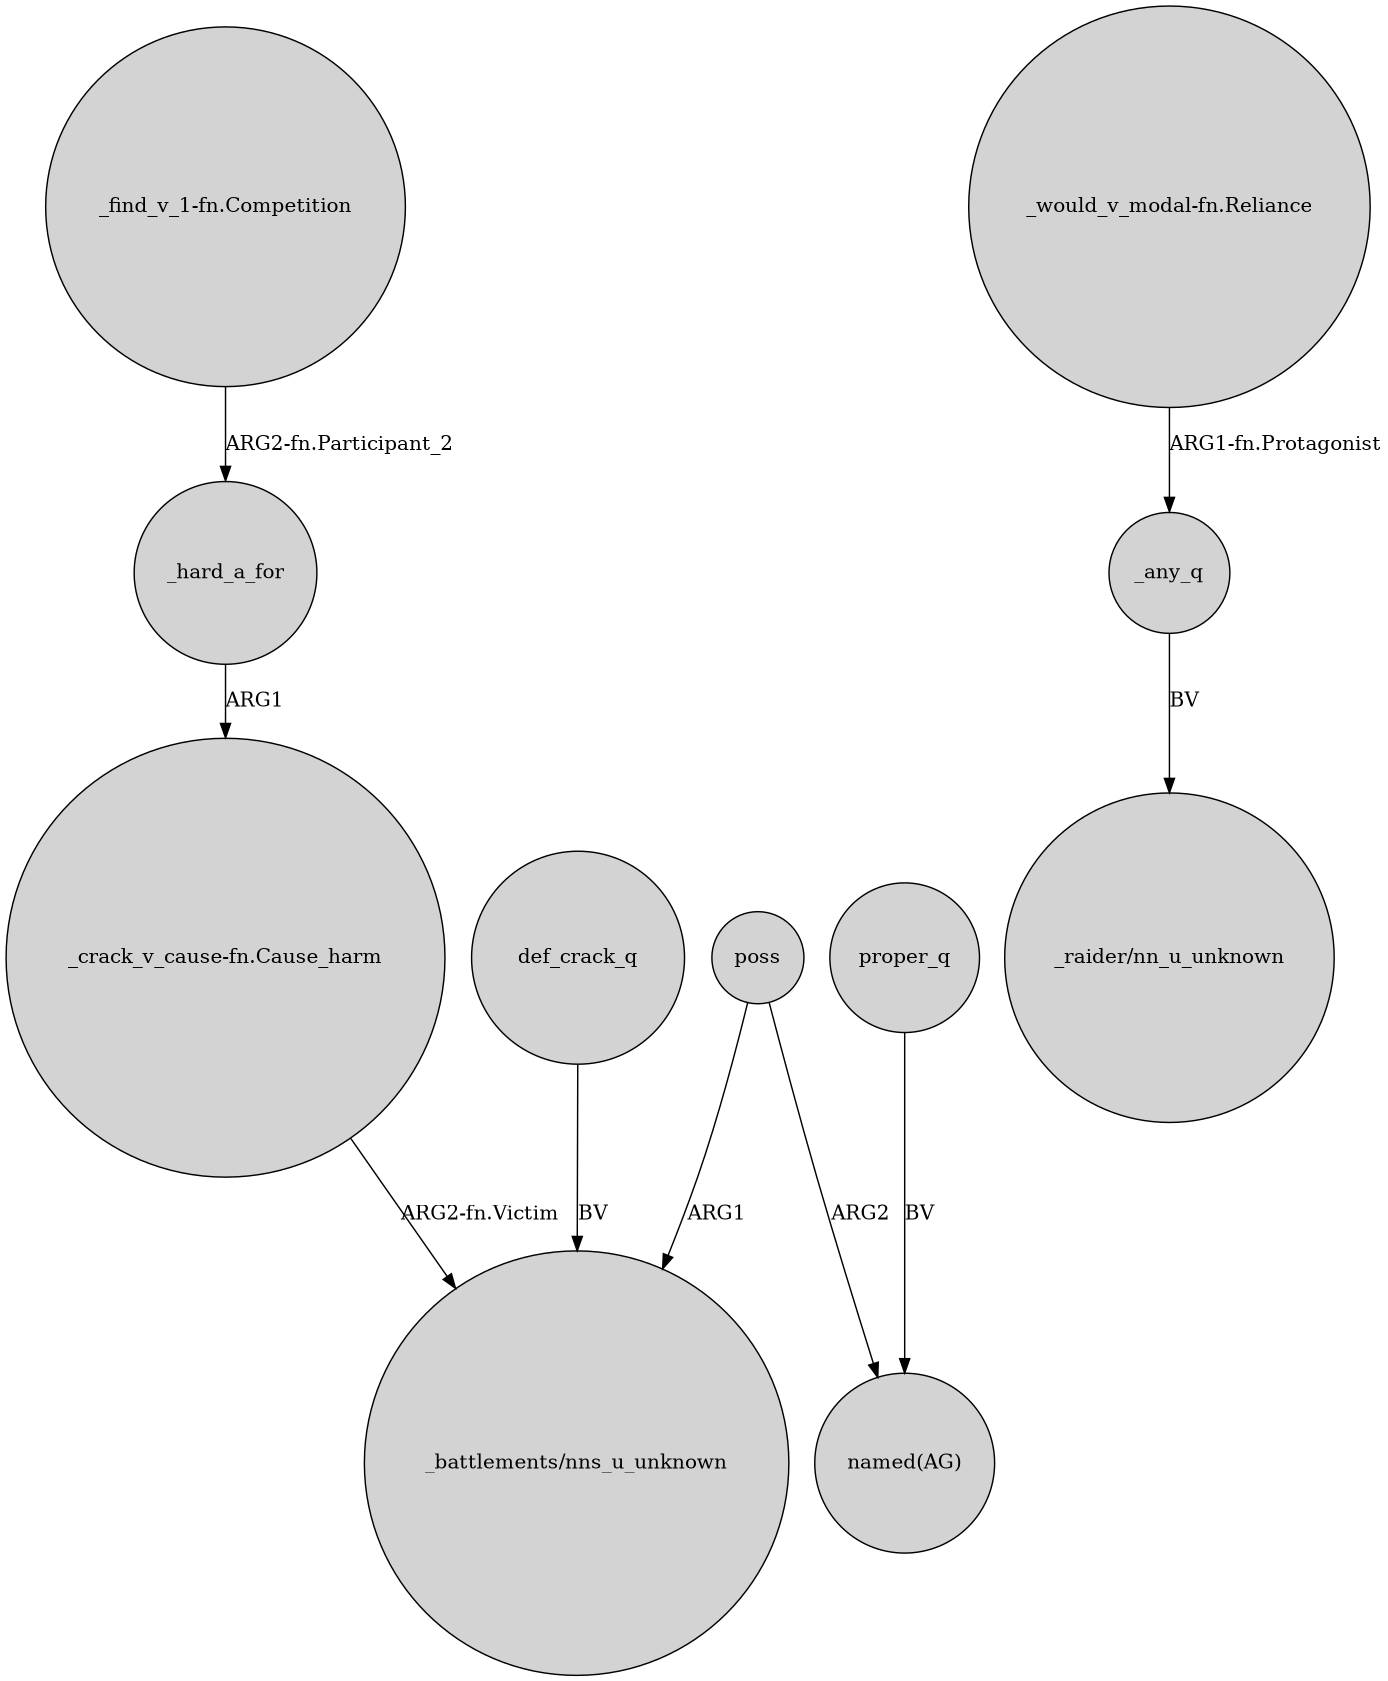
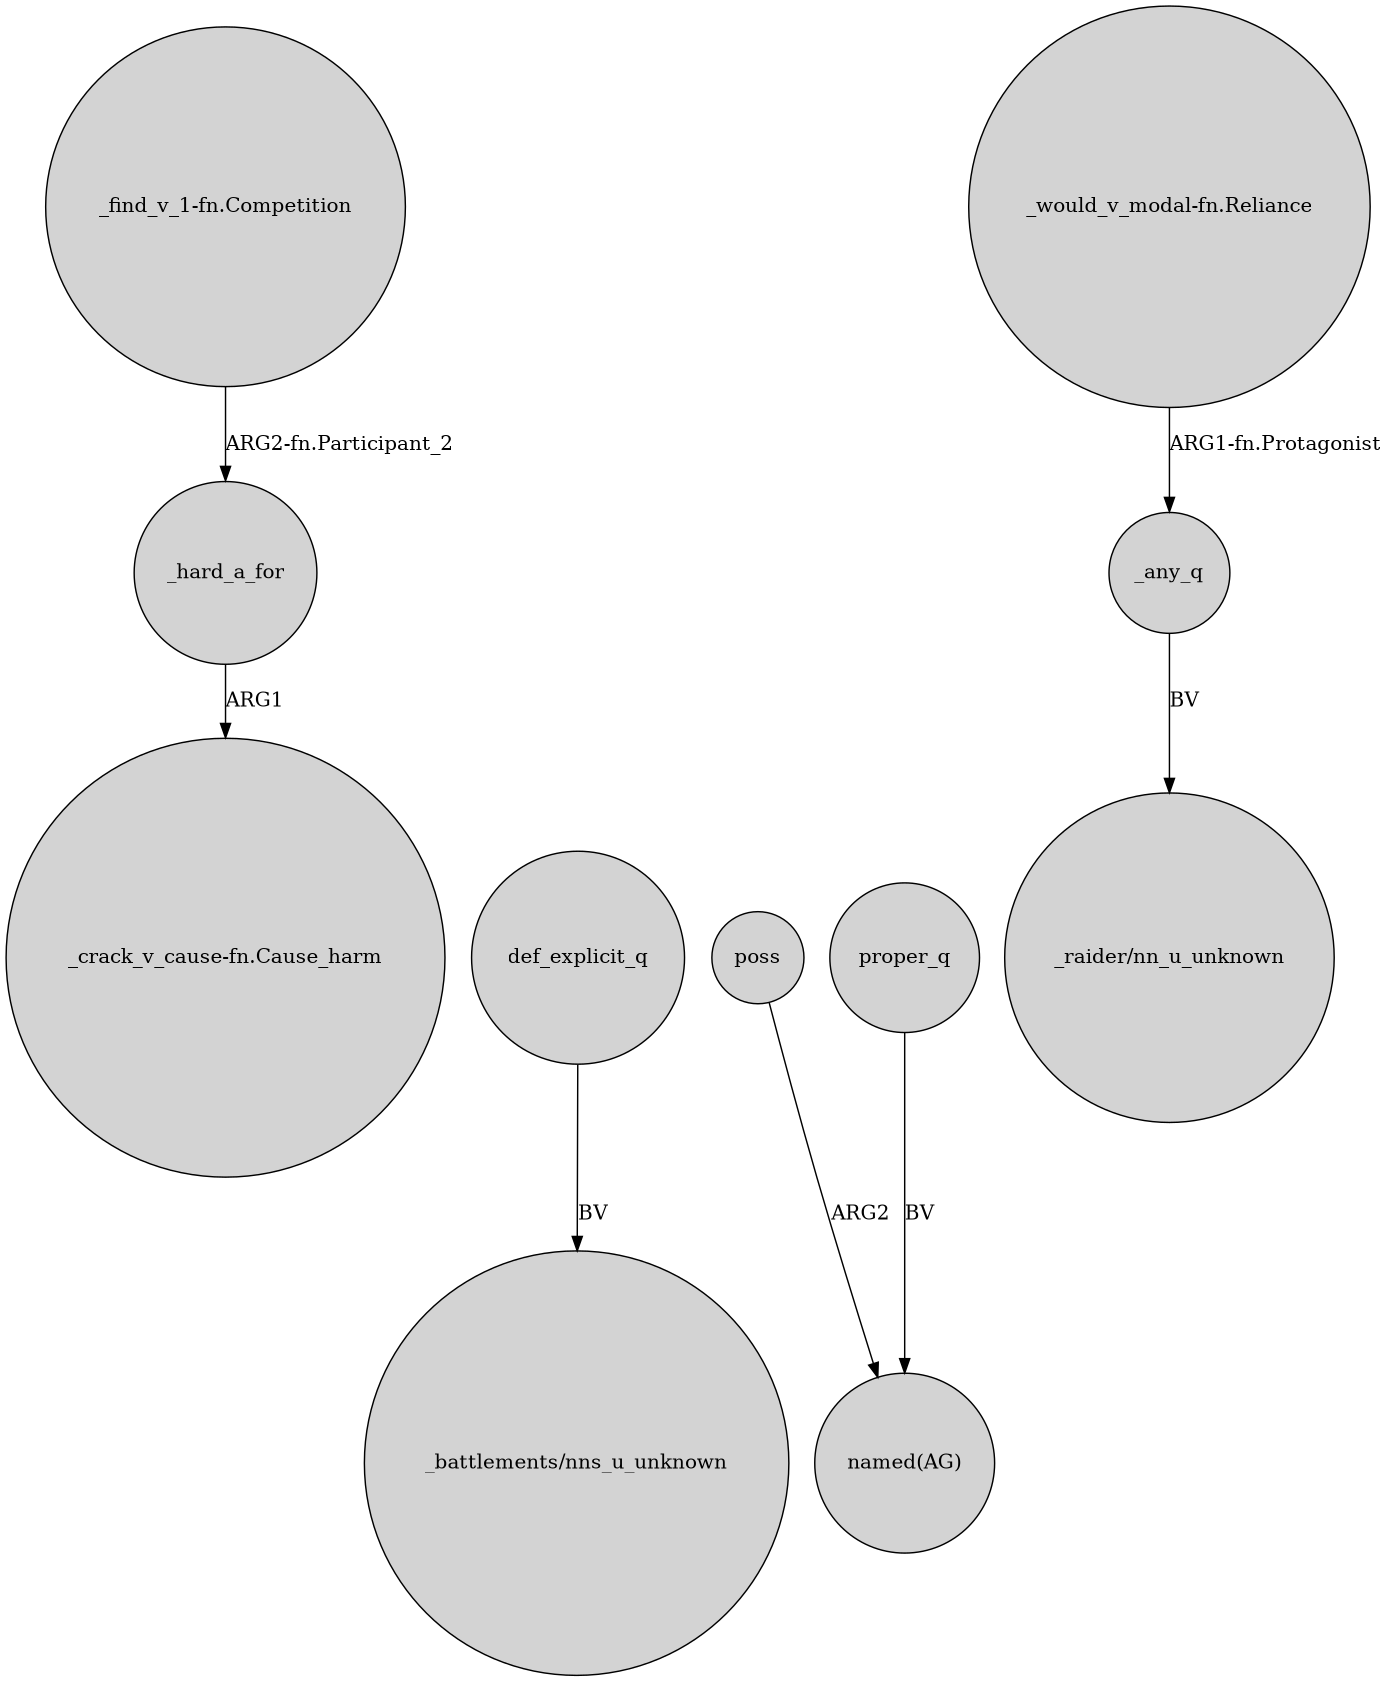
node "def_crack_q": label "def_crack_q" -> "def_explicit_q"
edge "poss" -> "_battlements/nns_u_unknown": removed, label "ARG1"
edge "_crack_v_cause-fn.Cause_harm" -> "_battlements/nns_u_unknown": removed, label "ARG2-fn.Victim"
